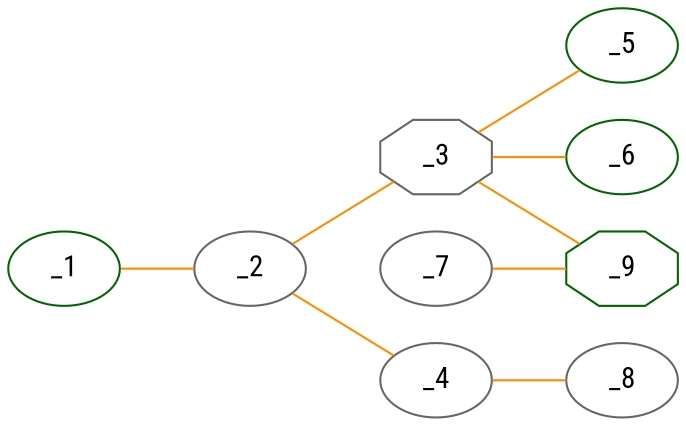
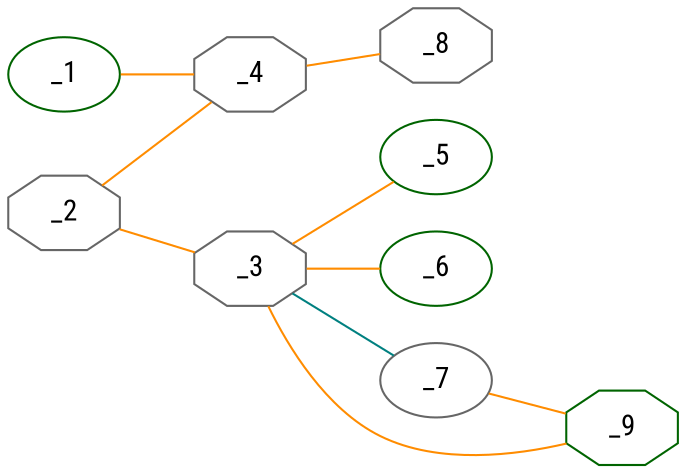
edge "_1" -- "_2": now "_1" -- "_4"
node "_2": shape ellipse -> octagon
edge "_3" -- "_7": added
node "_4": shape ellipse -> octagon
node "_8": shape ellipse -> octagon
